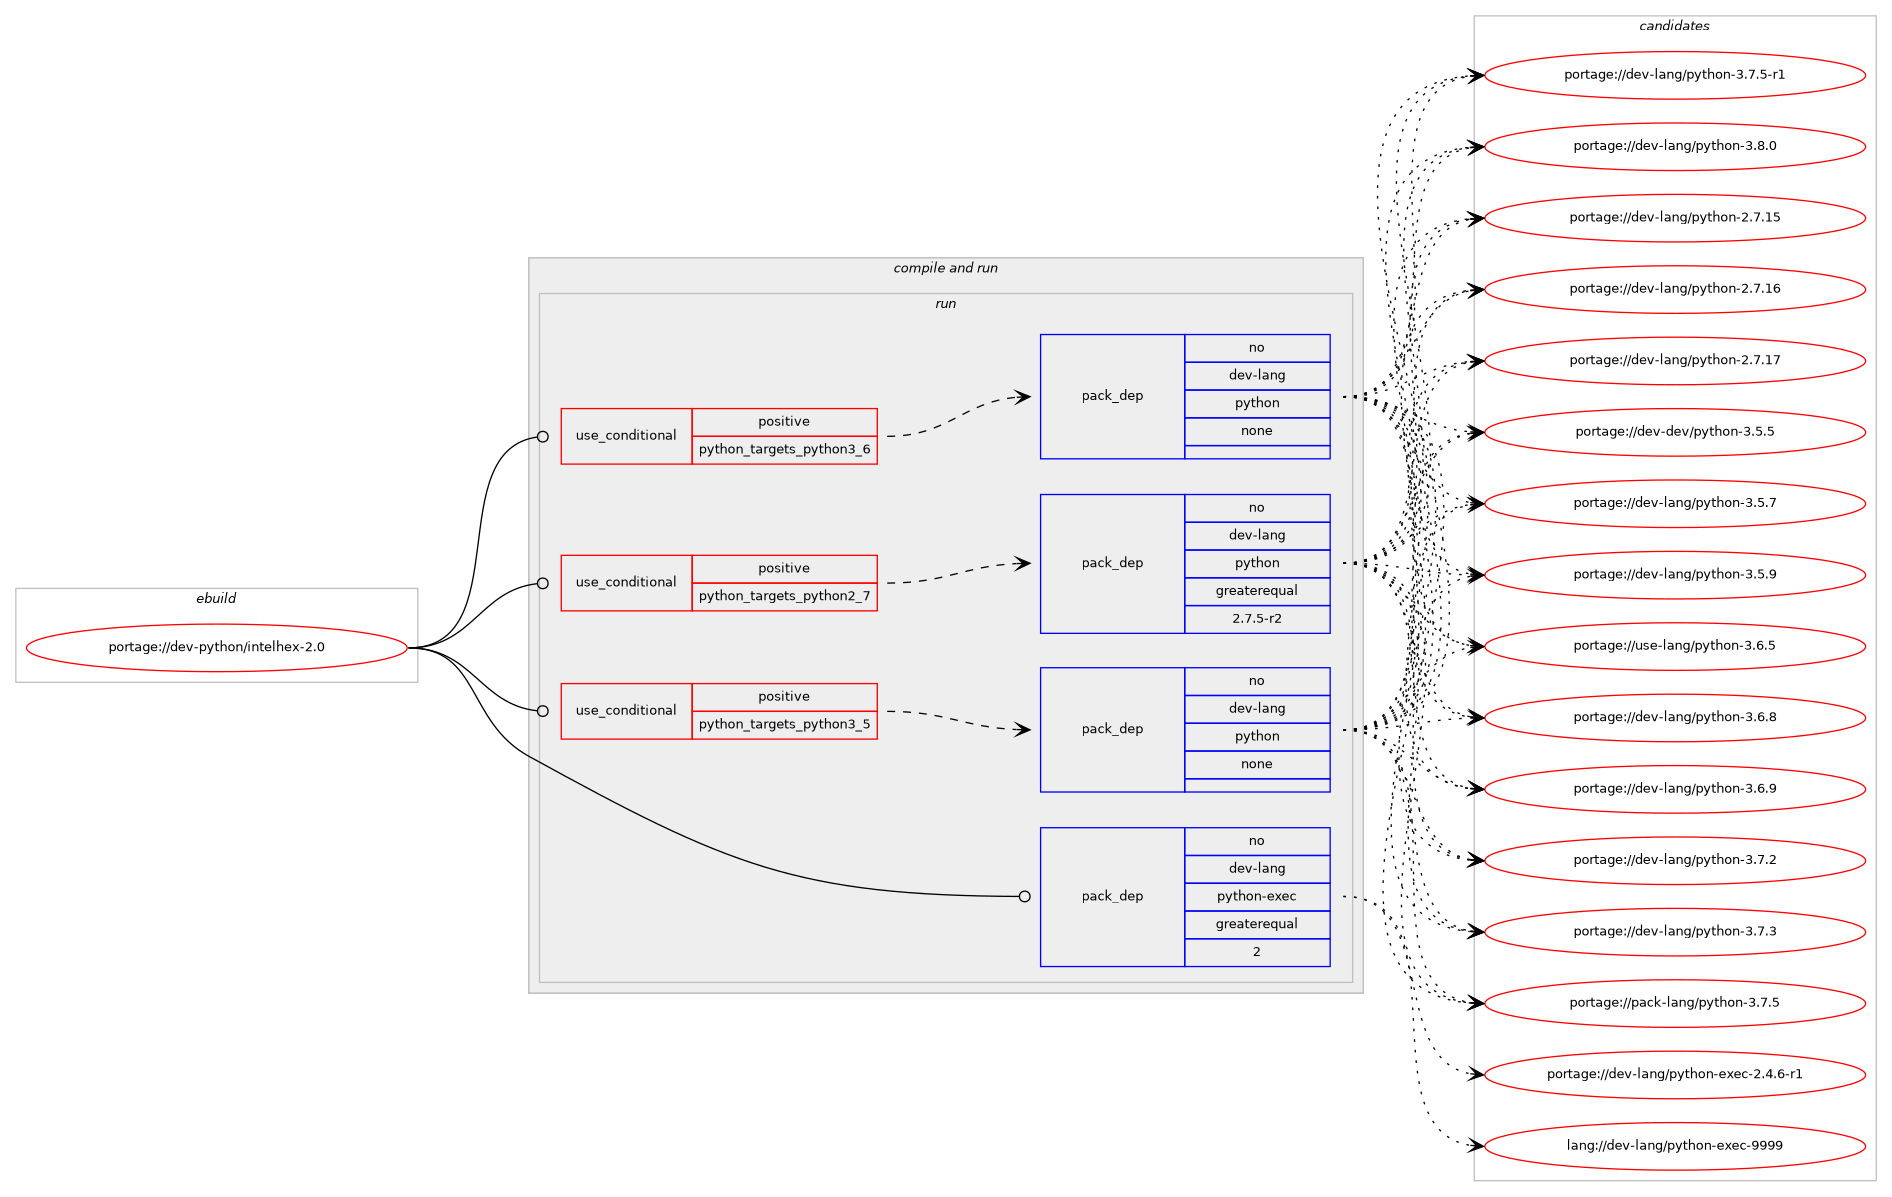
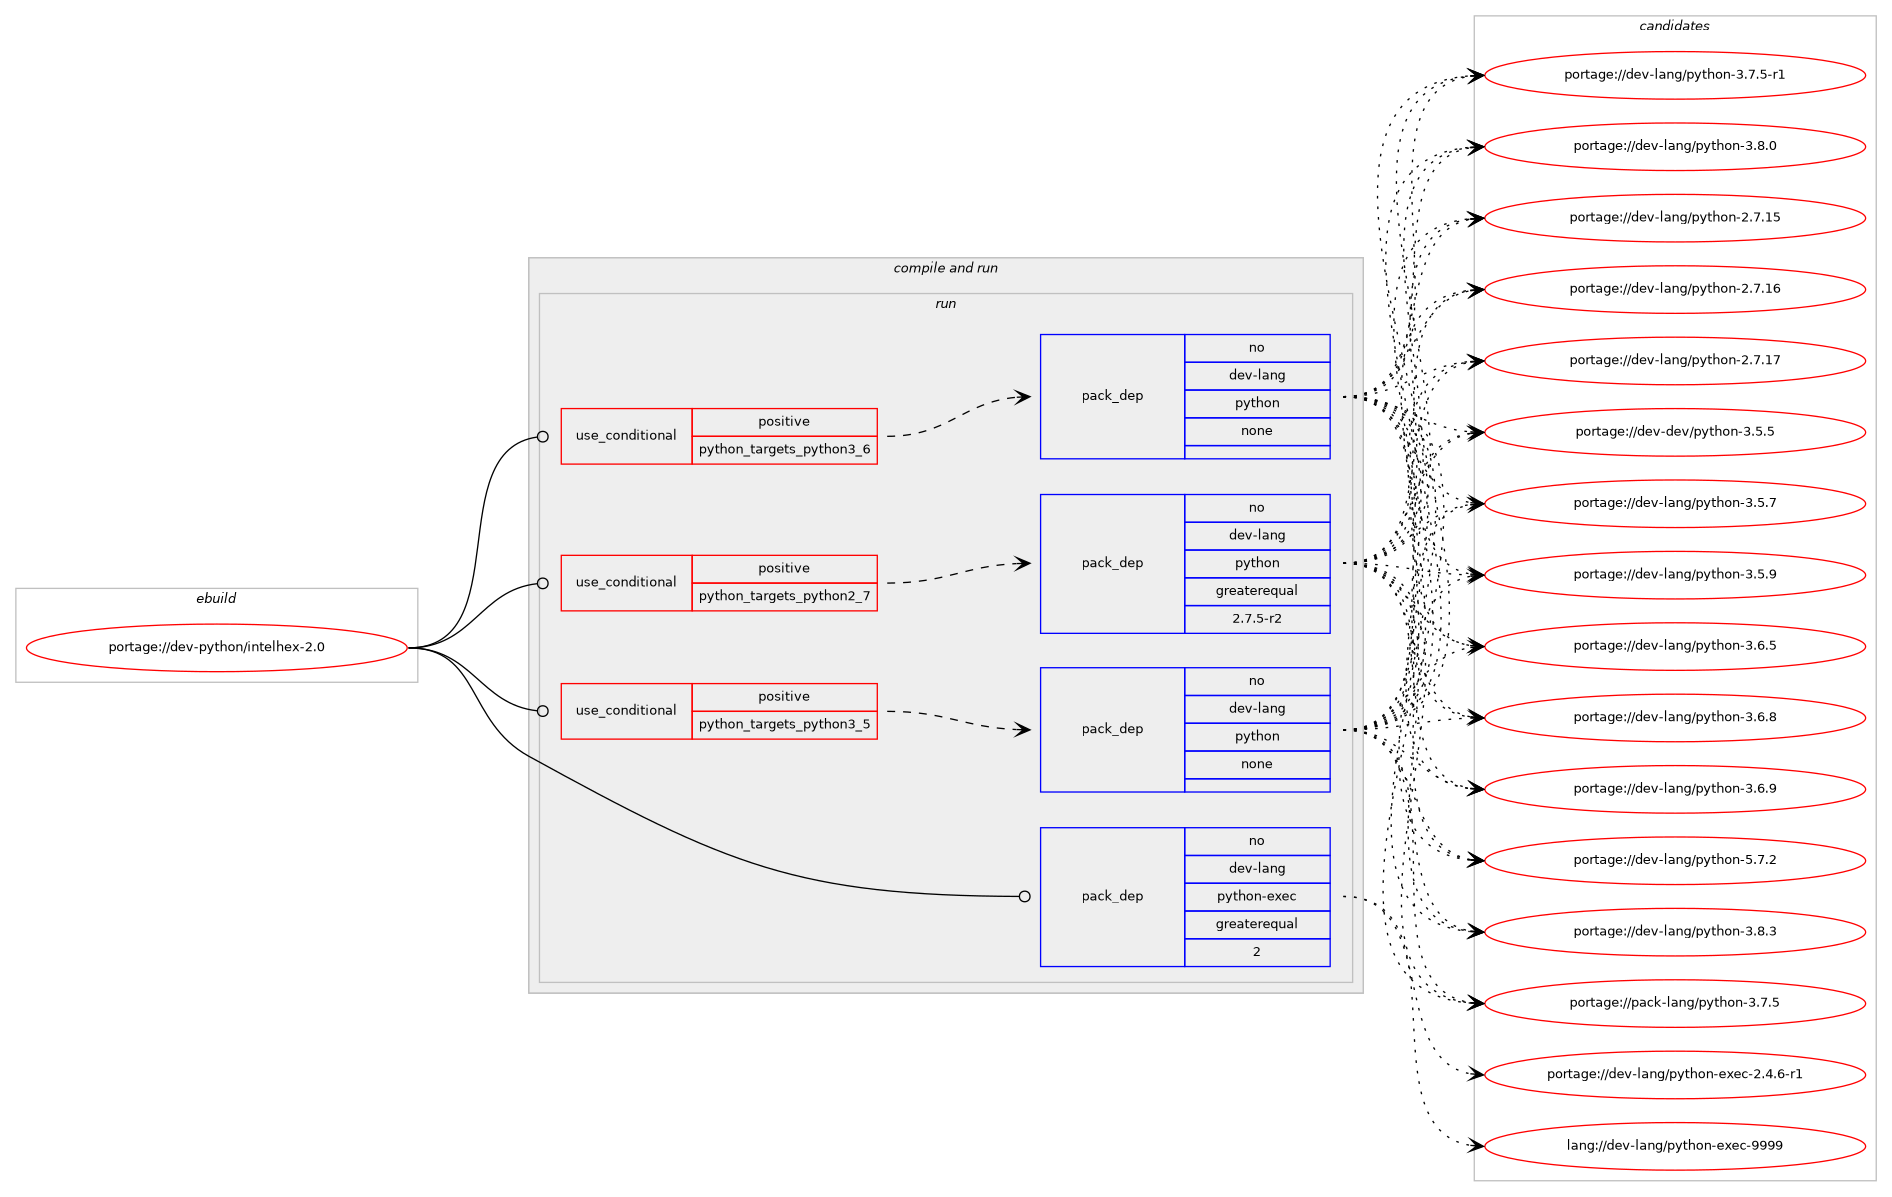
node "portage://use-lang/python-3.6.5": label "portage://use-lang/python-3.6.5" -> "portage://dev-lang/python-3.6.5"
node "portage://dev-lang/python-3.7.2": label "portage://dev-lang/python-3.7.2" -> "portage://dev-lang/python-5.7.2"
node "portage://dev-lang/python-3.7.3": label "portage://dev-lang/python-3.7.3" -> "portage://dev-lang/python-3.8.3"
